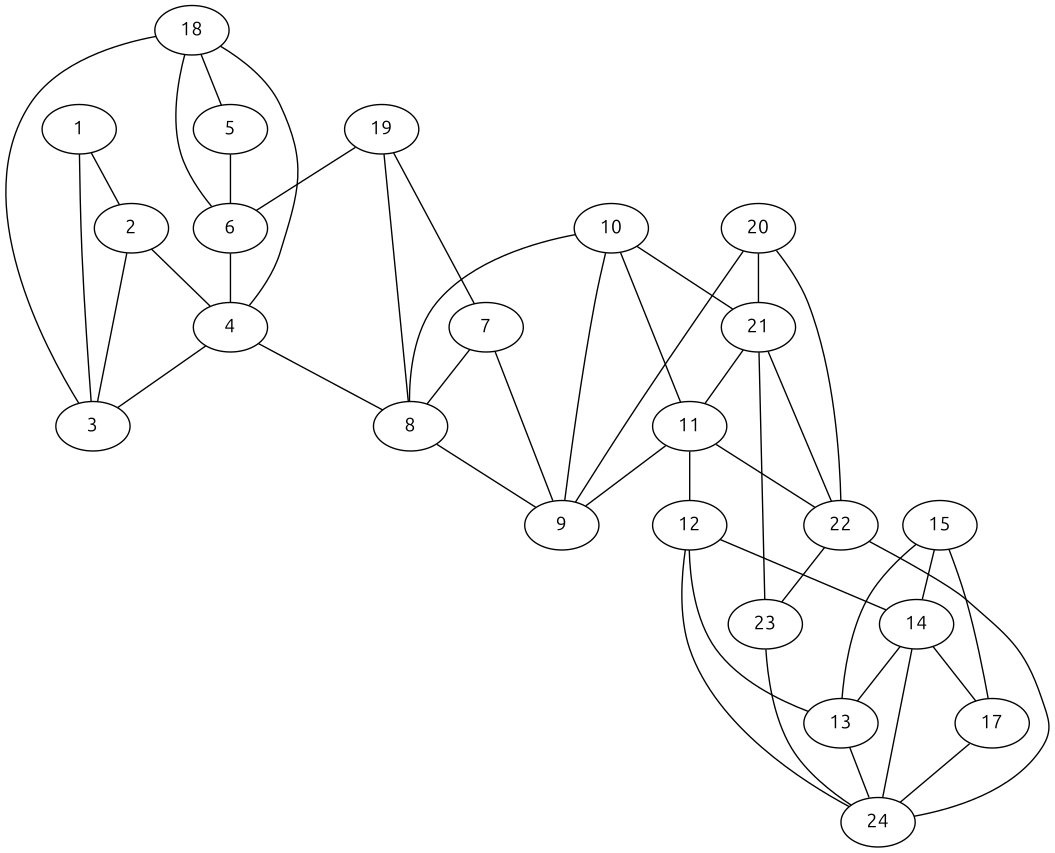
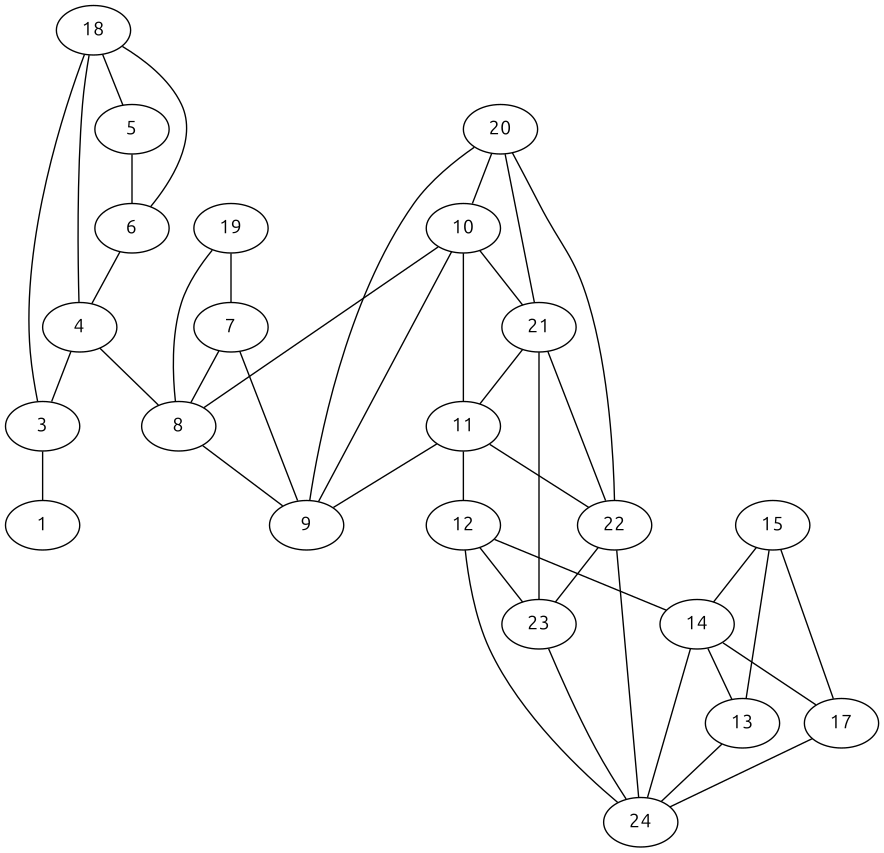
edge "20" -- "10": added
edge "19" -- "6": removed
node "2": removed
edge "12" -- "13": now "12" -- "23"
